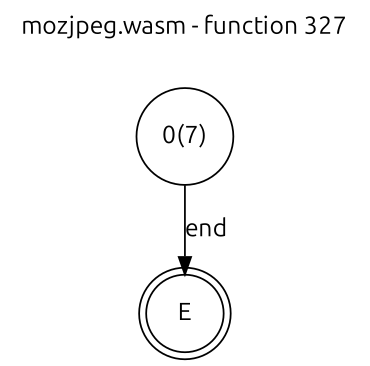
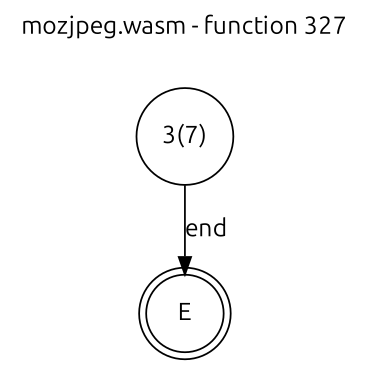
node "0(7)": label "0(7)" -> "3(7)"
